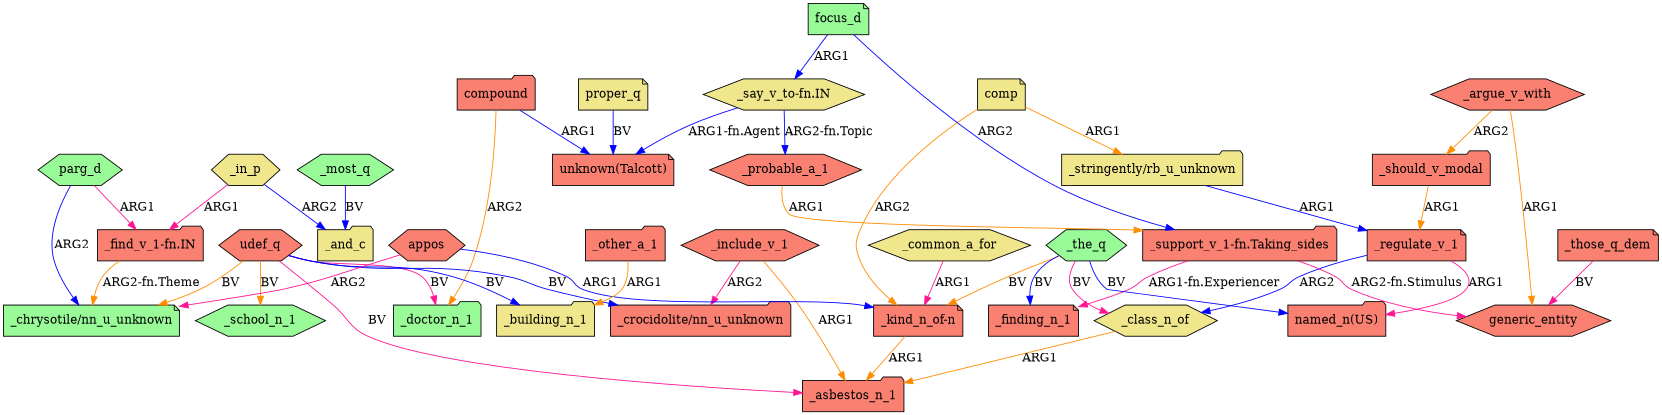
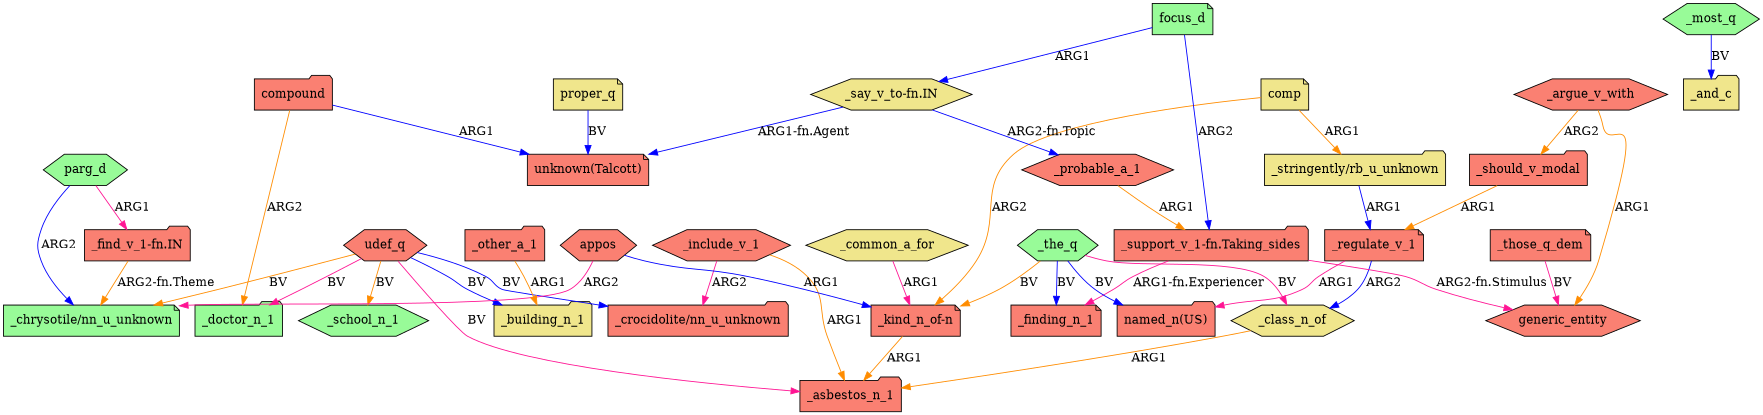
node "_in_p": removed
